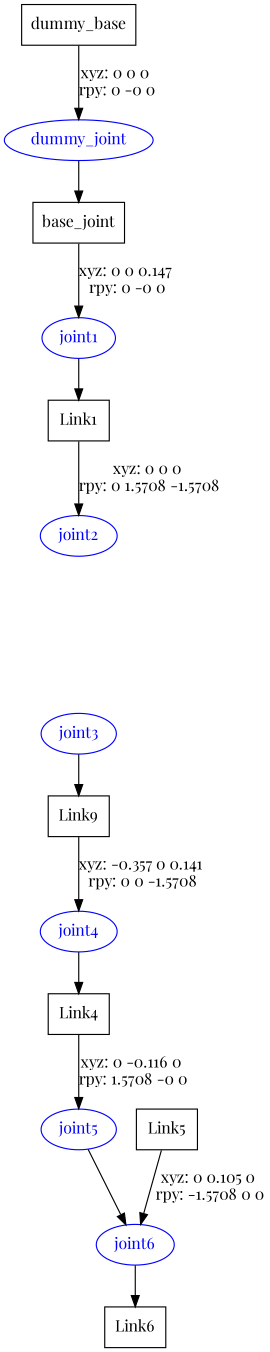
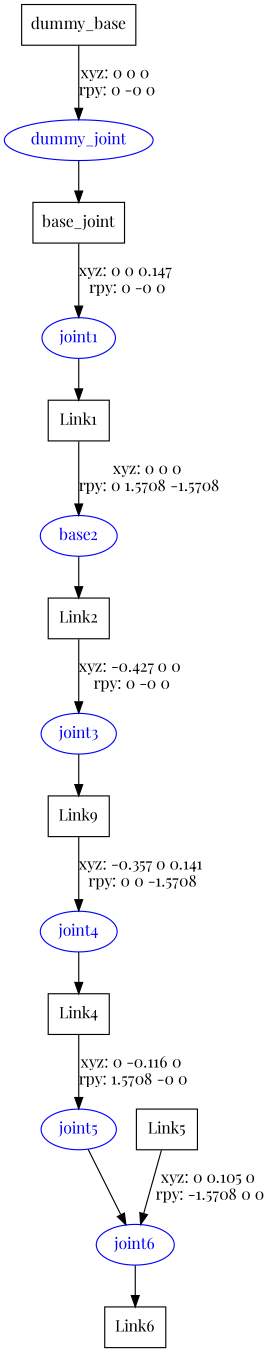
node "joint2": label "joint2" -> "base2"
node "Link2": added
